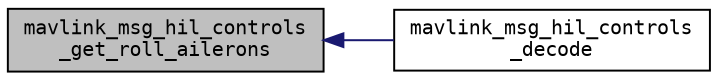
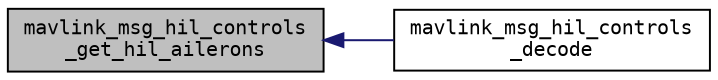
node "mavlink_msg_hil_controls _get_roll_ailerons": label "mavlink_msg_hil_controls _get_roll_ailerons" -> "mavlink_msg_hil_controls _get_hil_ailerons"
